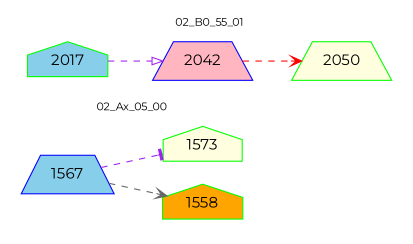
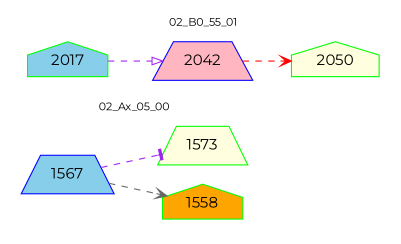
node "2050": shape trapezium -> house
node "1573": shape house -> trapezium
